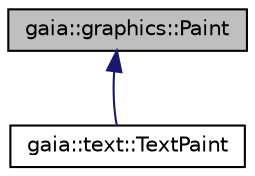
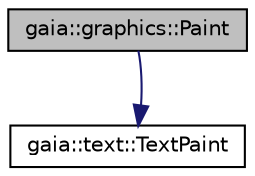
edge "gaia::text::TextPaint" -> "gaia::graphics::Paint": reversed
